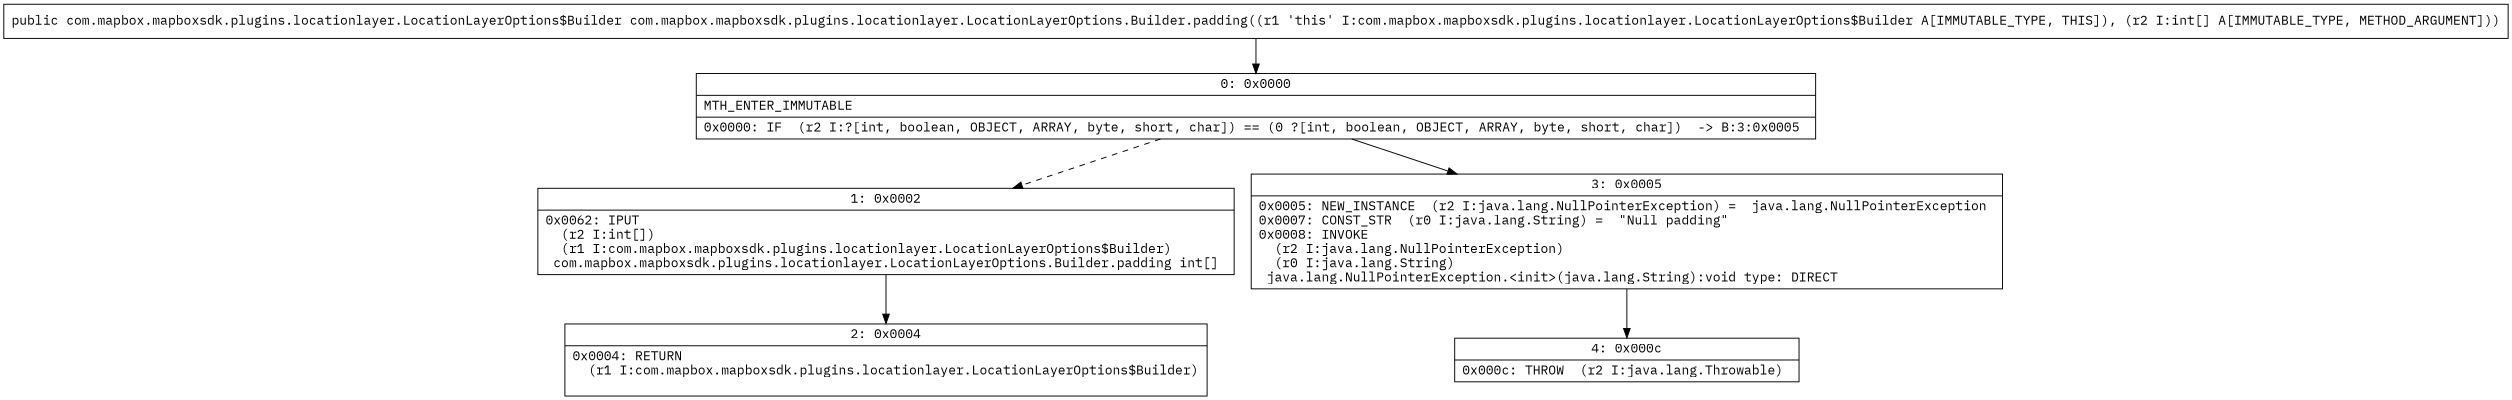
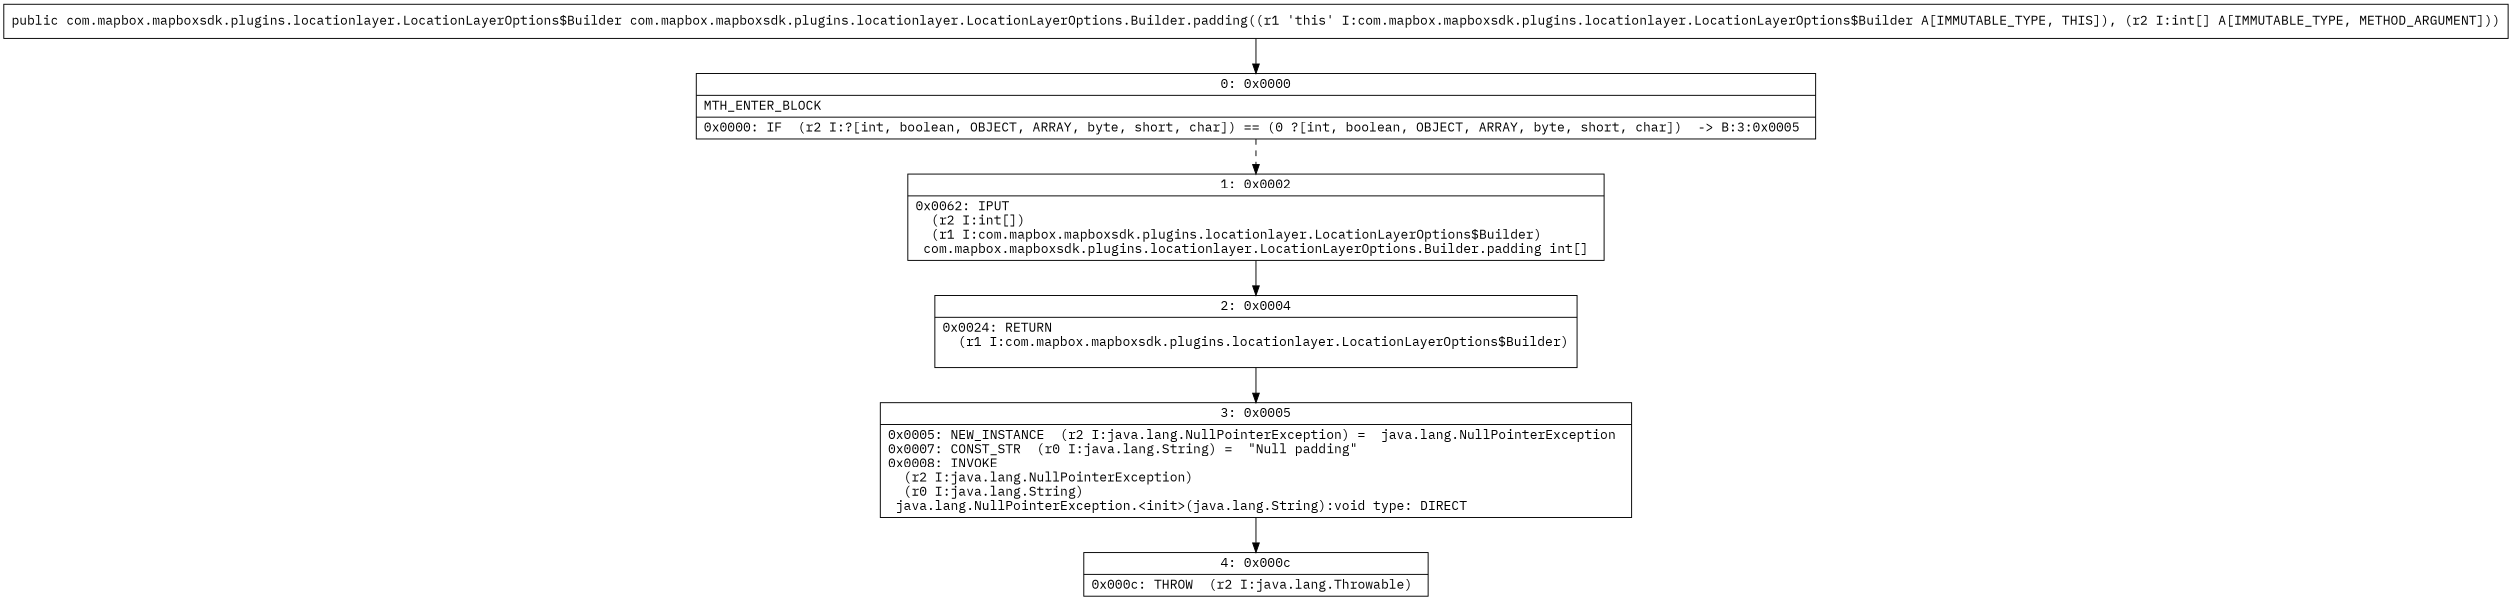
node "0: 0x0000": text "MTH_ENTER_IMMUTABLE" -> "MTH_ENTER_BLOCK"
edge "0: 0x0000" -> "3: 0x0005": now "2: 0x0004" -> "3: 0x0005"
node "2: 0x0004": text "0x0004: RETURN" -> "0x0024: RETURN"
